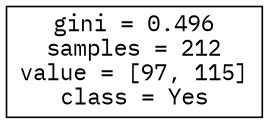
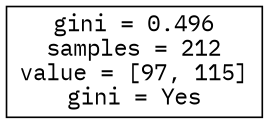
node "gini = 0.496 samples = 212 value = [97, 115] class = Yes": label "gini = 0.496 samples = 212 value = [97, 115] class = Yes" -> "gini = 0.496 samples = 212 value = [97, 115] gini = Yes"
